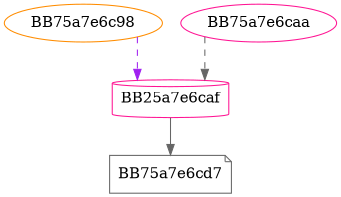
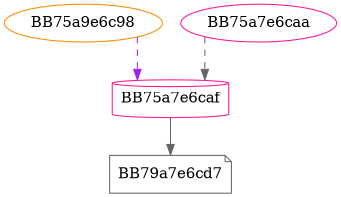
node "BB75a7e6c98": label "BB75a7e6c98" -> "BB75a9e6c98"
node "BB25a7e6caf": label "BB25a7e6caf" -> "BB75a7e6caf"
node "BB75a7e6cd7": label "BB75a7e6cd7" -> "BB79a7e6cd7"
